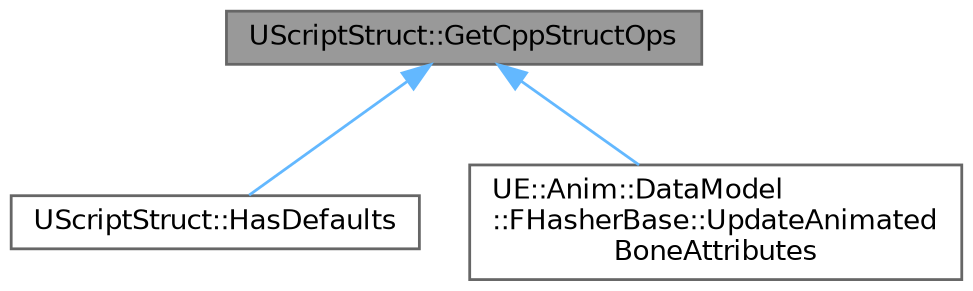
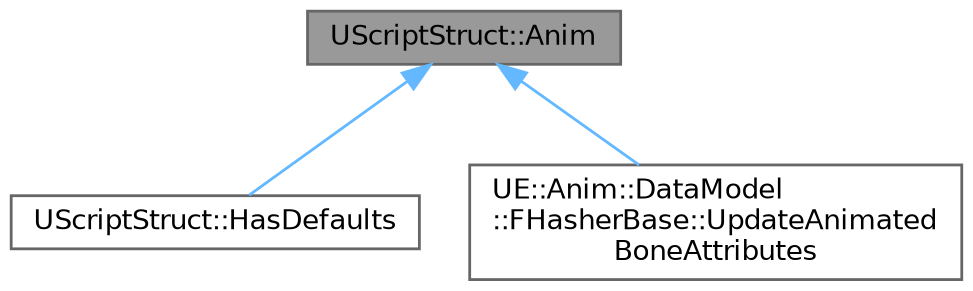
node "UScriptStruct::GetCppStructOps": label "UScriptStruct::GetCppStructOps" -> "UScriptStruct::Anim"
